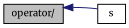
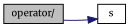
edge "s" -> "operator/": reversed
